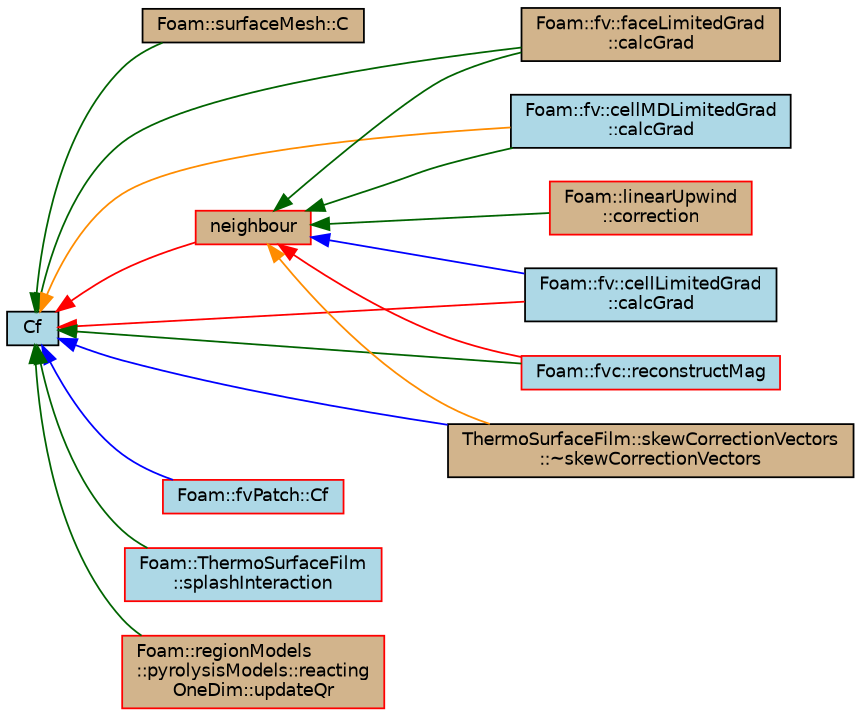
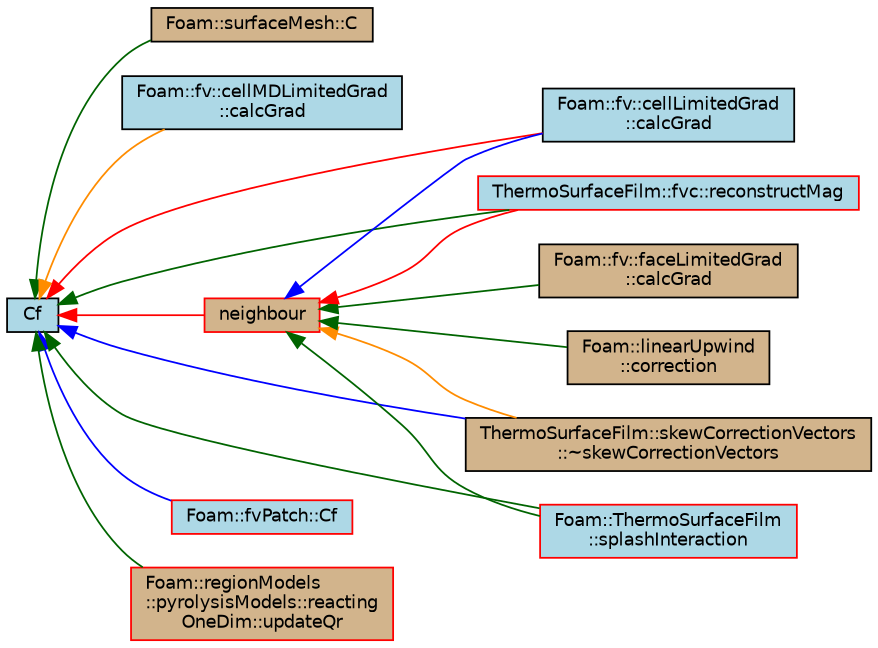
edge "Foam::fv::faceLimitedGrad ::calcGrad" -> "Cf": removed
edge "Foam::fv::cellMDLimitedGrad ::calcGrad" -> "neighbour": now "Foam::ThermoSurfaceFilm ::splashInteraction" -> "neighbour"
node "Foam::linearUpwind ::correction": color red -> black
node "Foam::fvc::reconstructMag": label "Foam::fvc::reconstructMag" -> "ThermoSurfaceFilm::fvc::reconstructMag"
